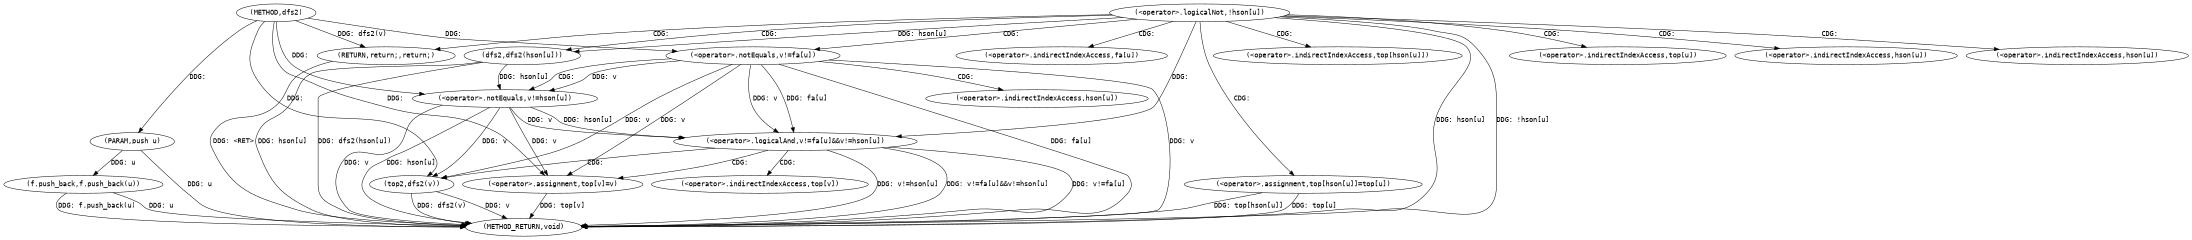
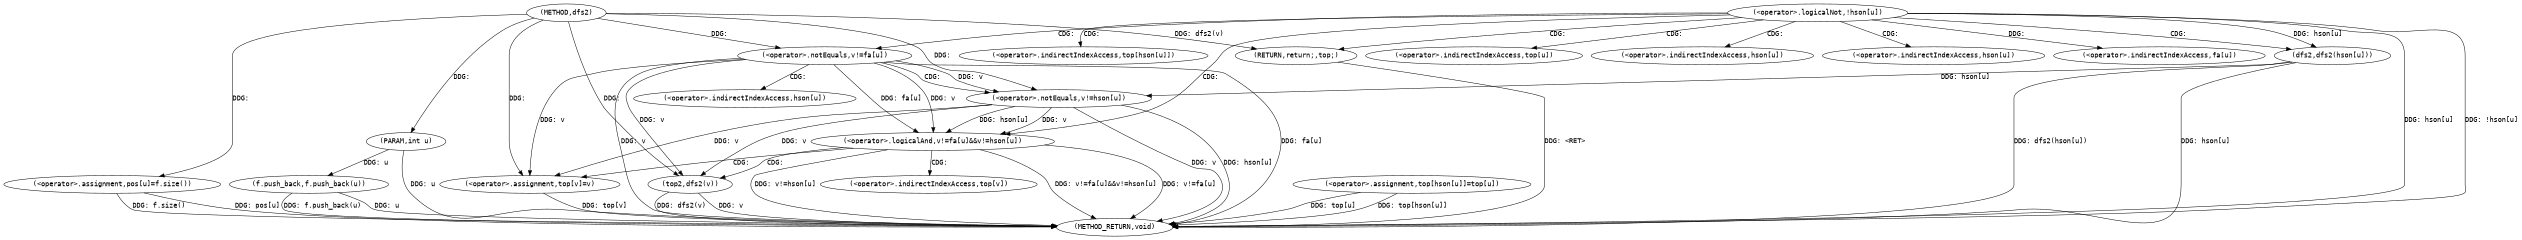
edge "(<operator>.logicalNot,!hson[u])" -> "(<operator>.indirectIndexAccess,fa[u])": label "CDG: " -> "DDG: "
node "(RETURN,return;,return;)": label "(RETURN,return;,return;)" -> "(RETURN,return;,top;)"
edge "(<operator>.logicalNot,!hson[u])" -> "(<operator>.logicalAnd,v!=fa[u]&&v!=hson[u])": label "DDG: " -> "CDG: "
edge "(<operator>.logicalNot,!hson[u])" -> "(<operator>.assignment,top[hson[u]]=top[u])": removed, label "CDG:"
node "(PARAM,push u)": label "(PARAM,push u)" -> "(PARAM,int u)"
node "(<operator>.assignment,pos[u]=f.size())": added
